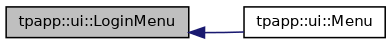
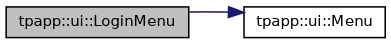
edge "tpapp::ui::Menu" -> "tpapp::ui::LoginMenu": reversed
